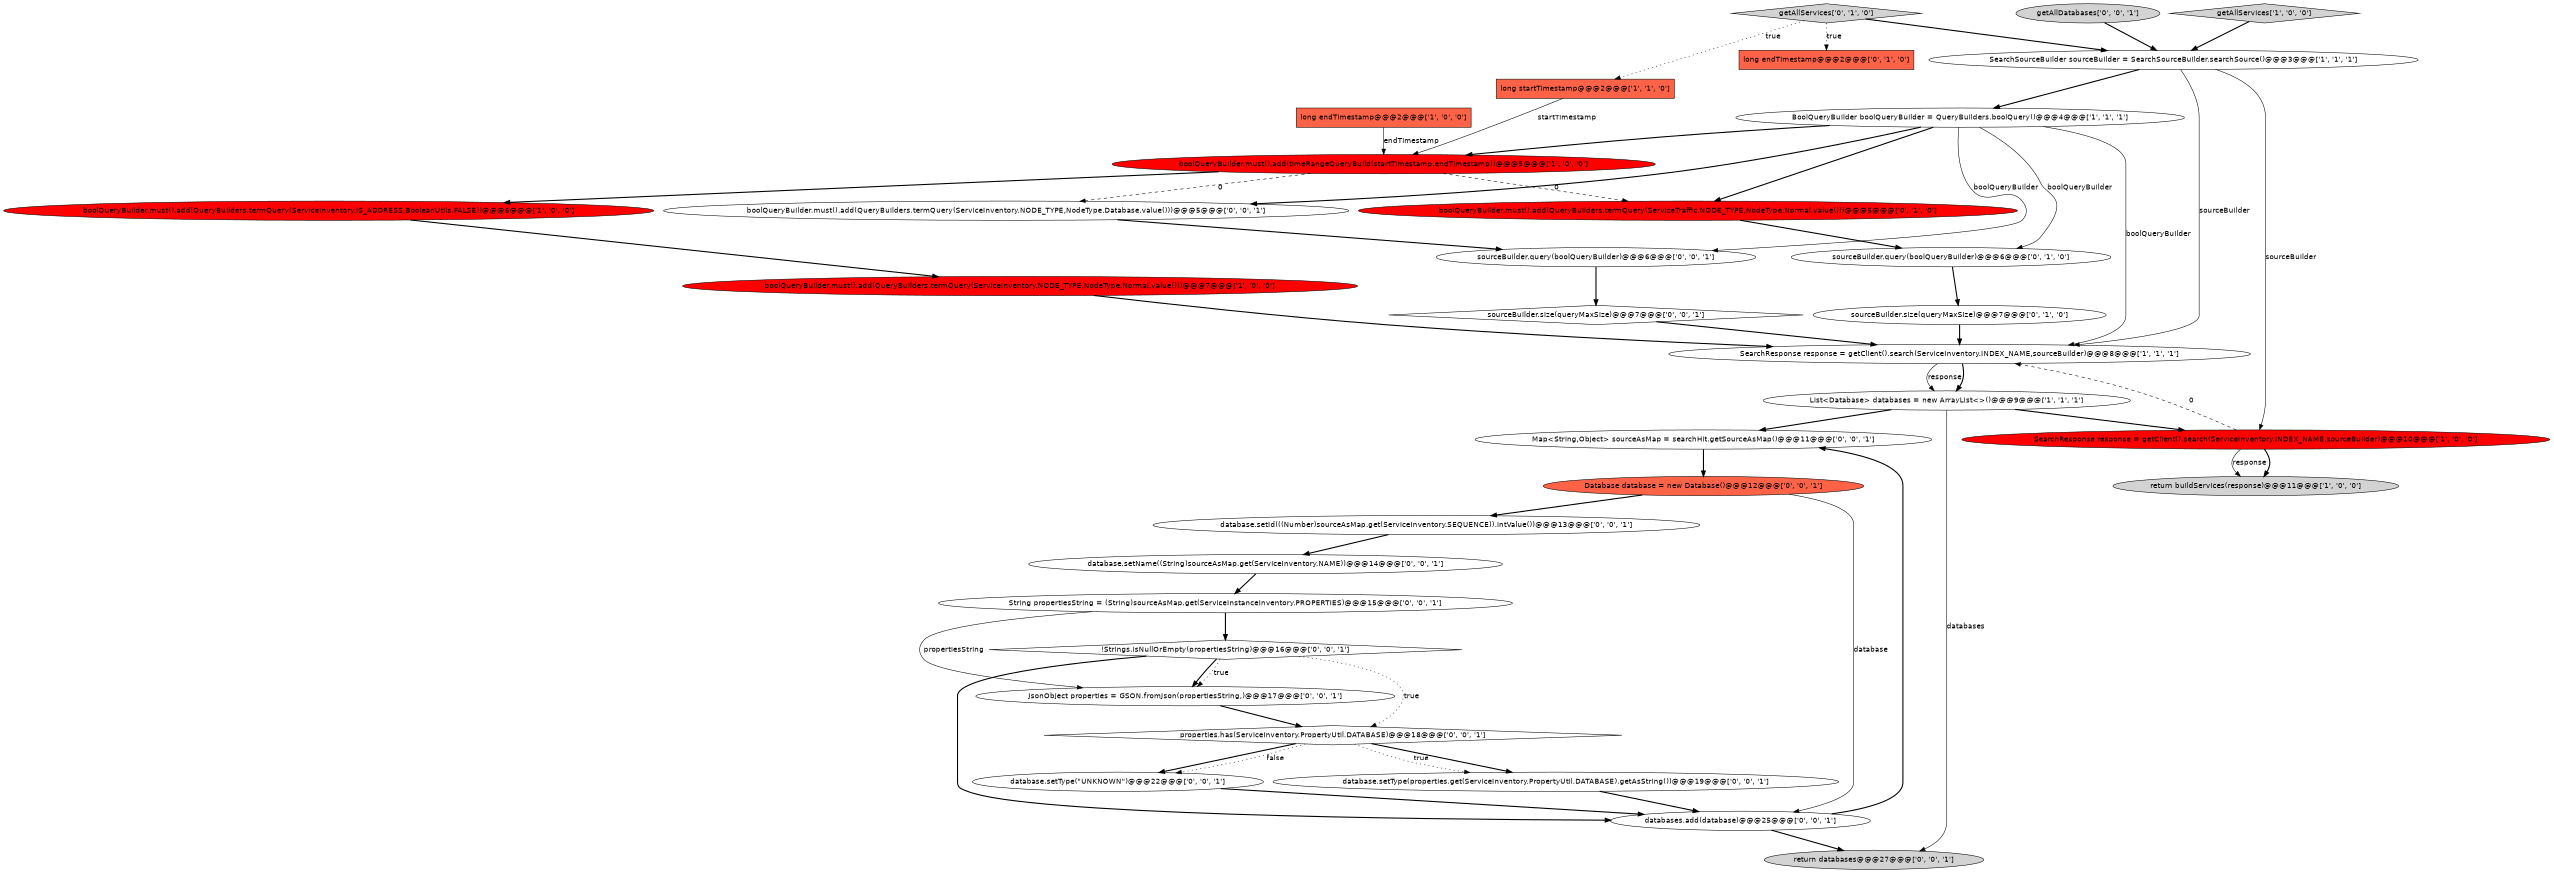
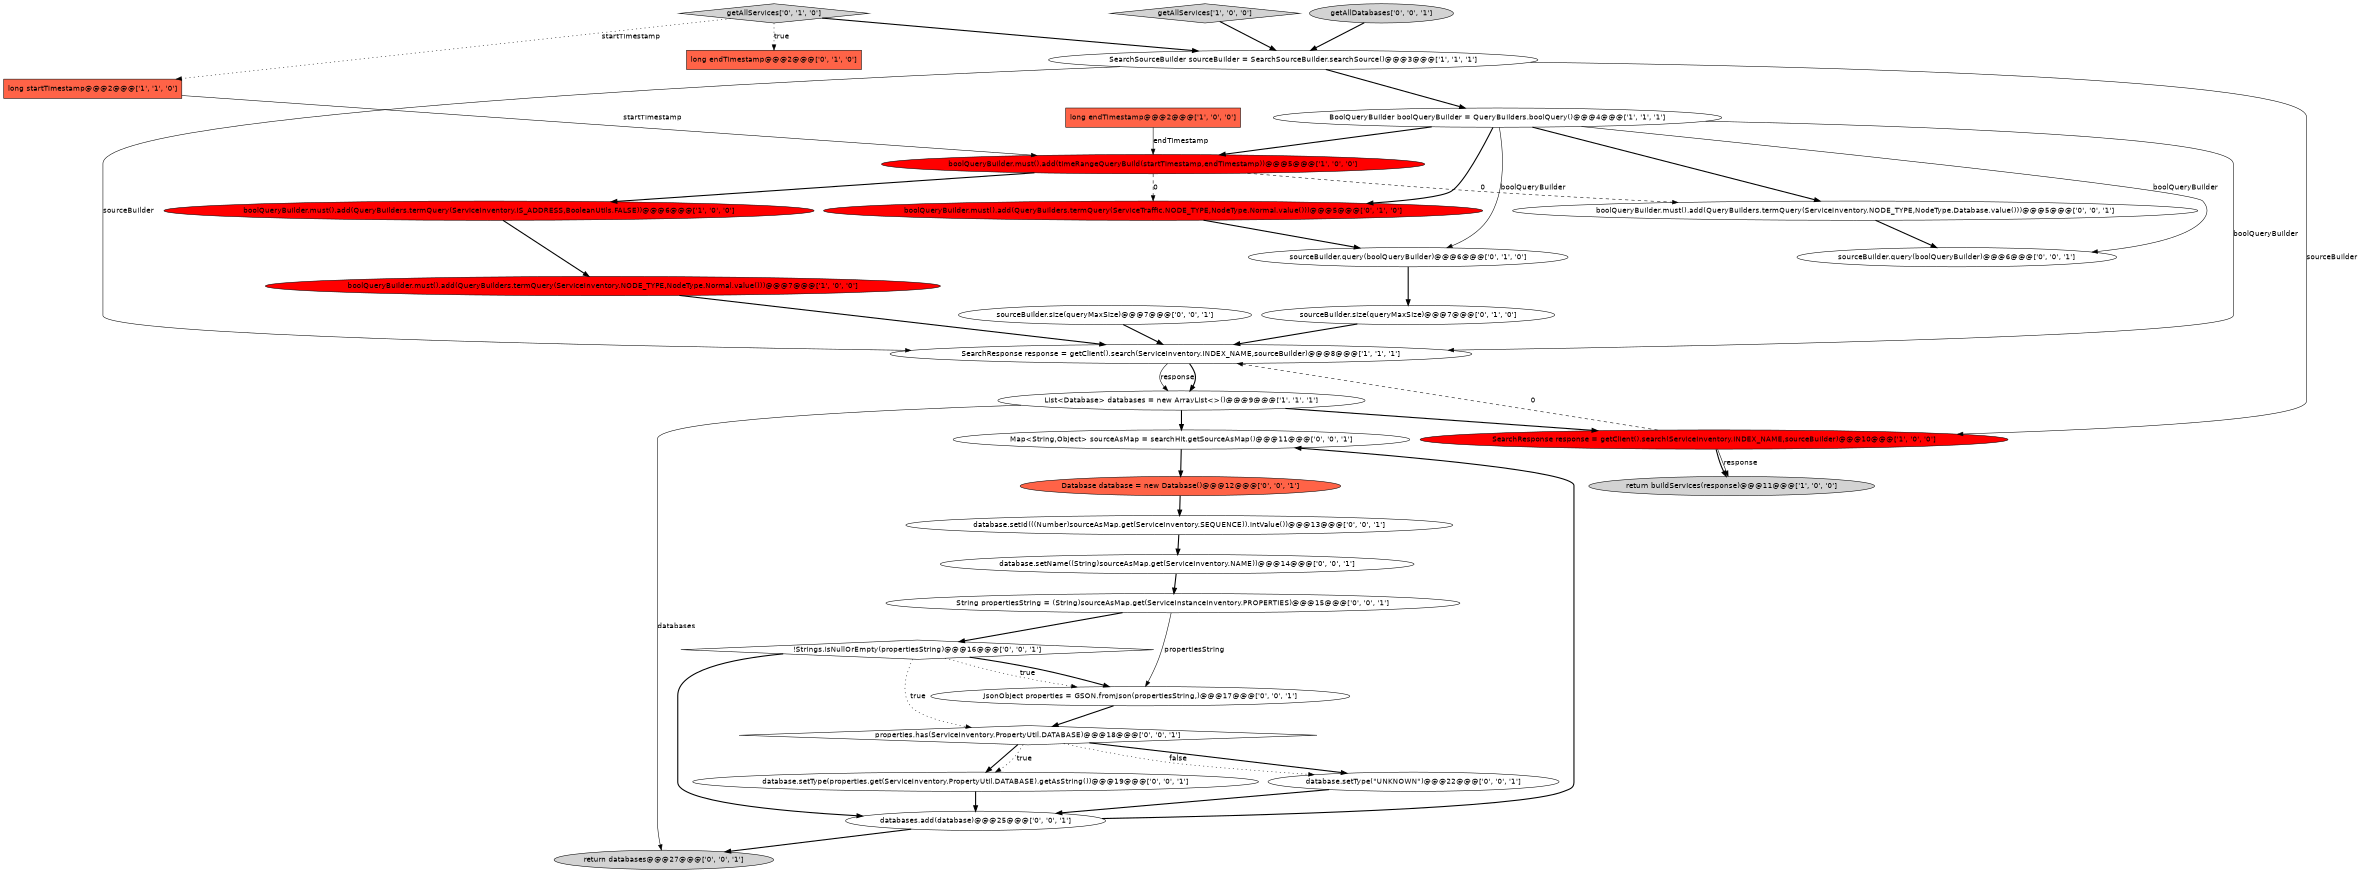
edge "getAllServices['0', '1', '0']" -> "long startTimestamp@@@2@@@['1', '1', '0']": label "true" -> "startTimestamp"
edge "sourceBuilder.query(boolQueryBuilder)@@@6@@@['0', '0', '1']" -> "sourceBuilder.size(queryMaxSize)@@@7@@@['0', '0', '1']": removed
node "sourceBuilder.size(queryMaxSize)@@@7@@@['0', '0', '1']": shape diamond -> ellipse
edge "Database database = new Database()@@@12@@@['0', '0', '1']" -> "databases.add(database)@@@25@@@['0', '0', '1']": removed, label "database"
